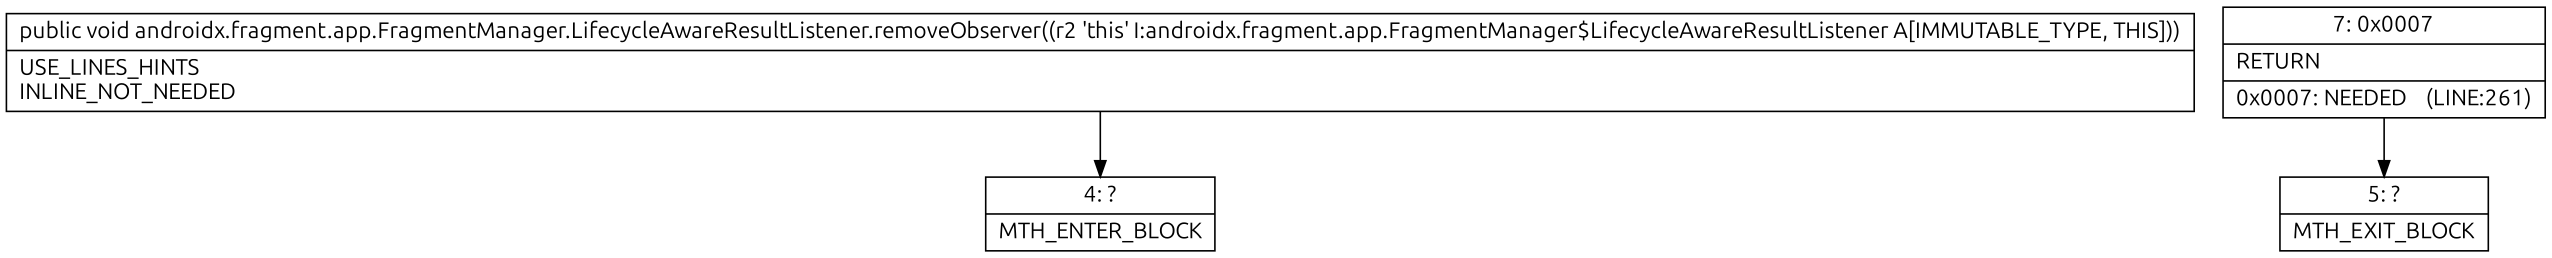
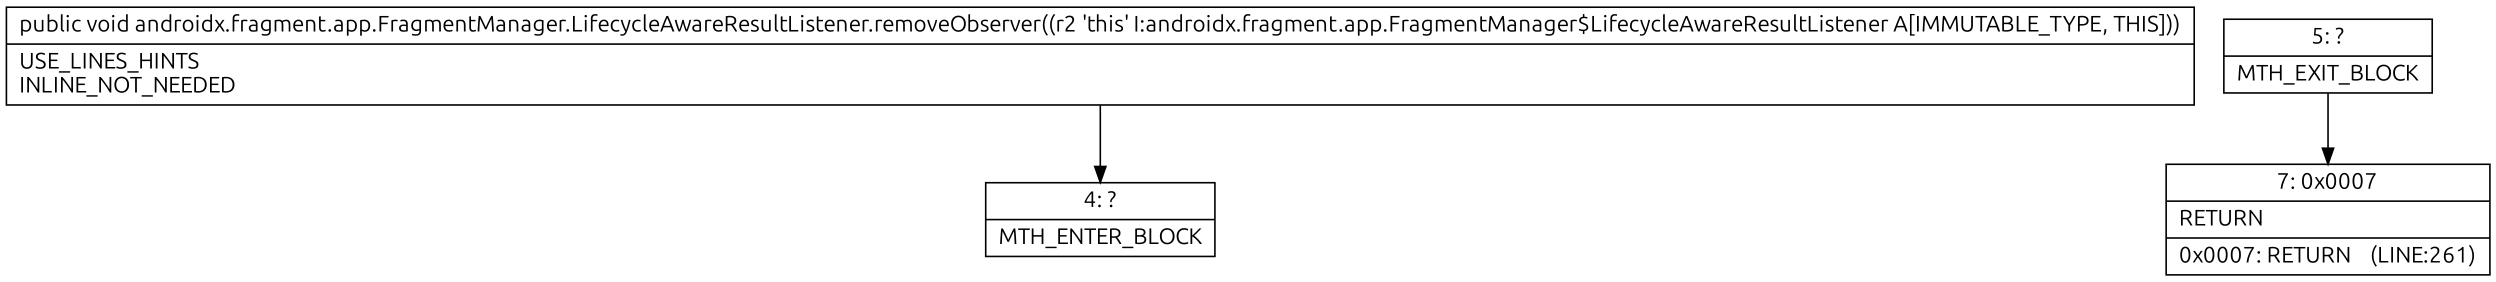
node "7: 0x0007": text "0x0007: NEEDED    (LINE:261)" -> "0x0007: RETURN    (LINE:261)"
edge "7: 0x0007" -> "5: ?": reversed
